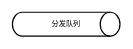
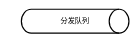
node "分发队列": moved (66, 24) -> (75, 21)
